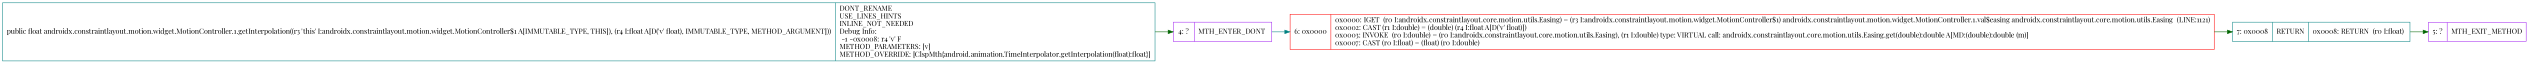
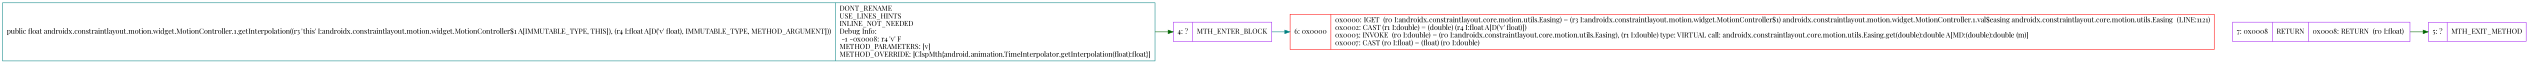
node "4: ?": text "MTH_ENTER_DONT" -> "MTH_ENTER_BLOCK"
edge "6: 0x0000" -> "7: 0x0008": removed
node "7: 0x0008": color teal -> purple
